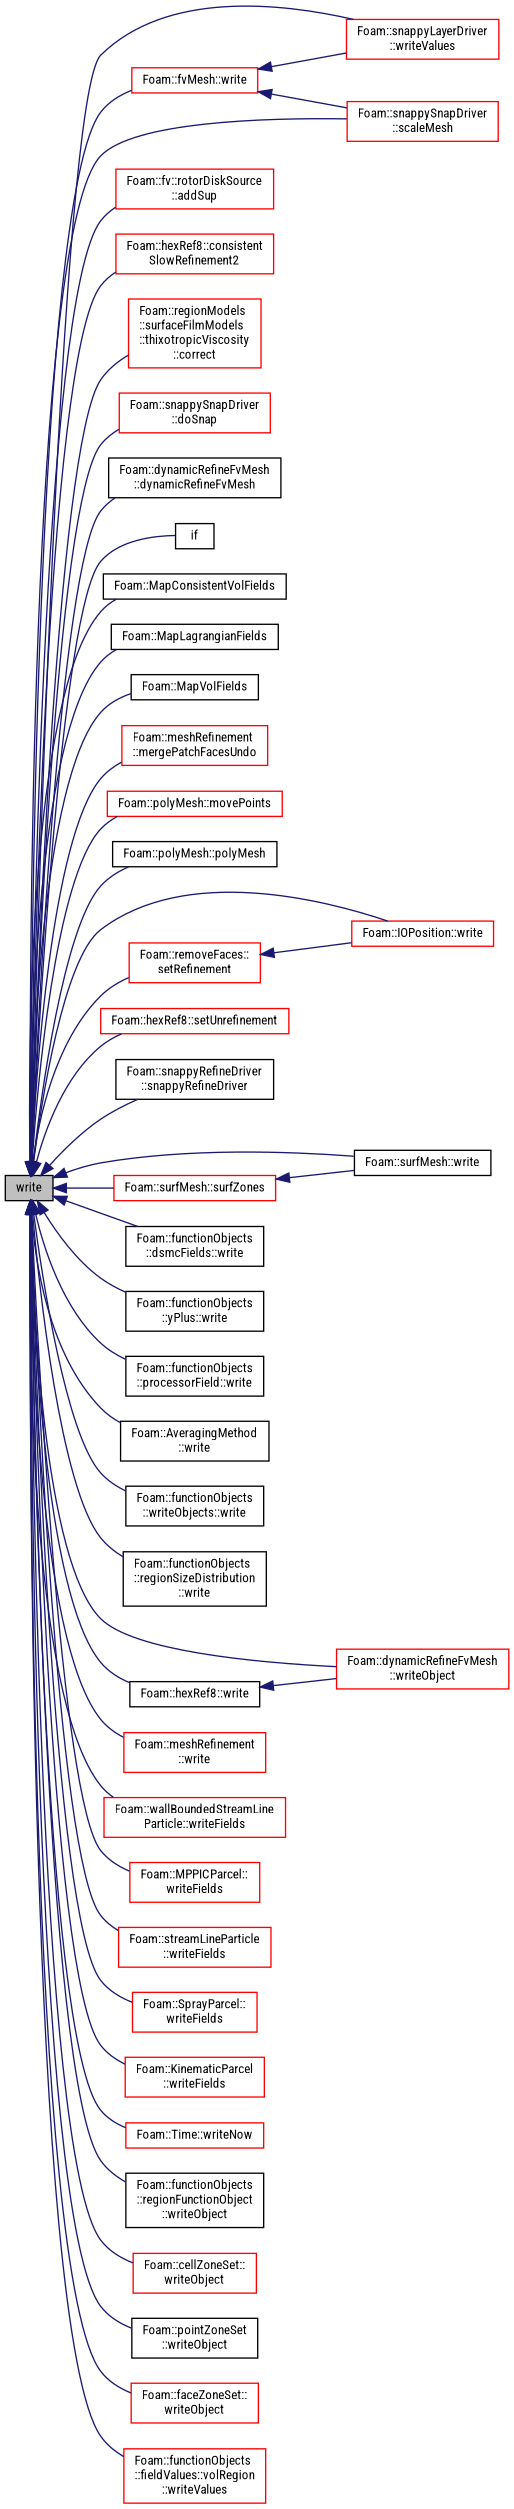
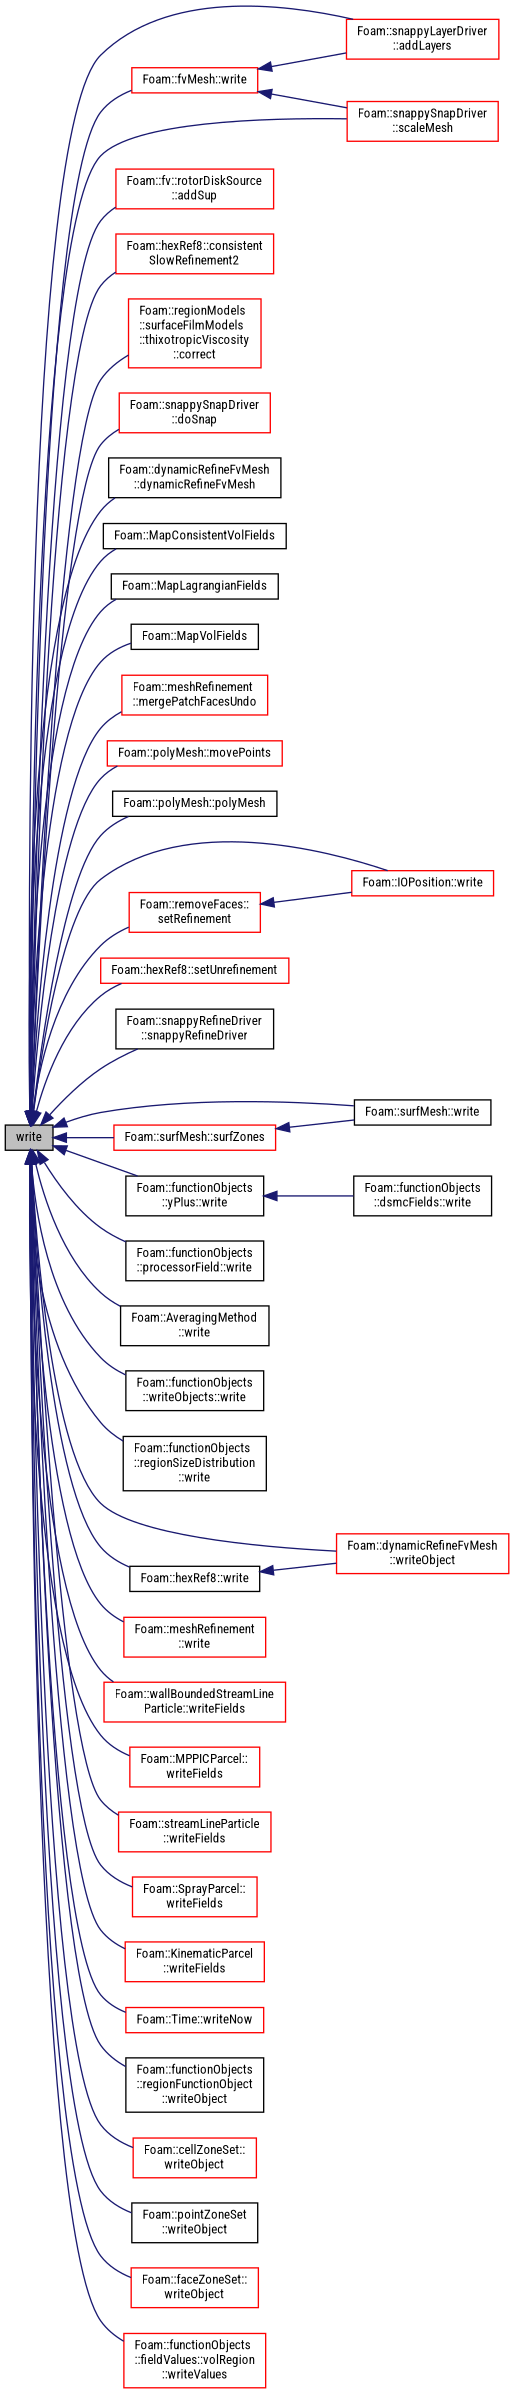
node "Foam::snappyLayerDriver ::writeValues": label "Foam::snappyLayerDriver ::writeValues" -> "Foam::snappyLayerDriver ::addLayers"
node "if": removed
edge "Foam::functionObjects ::dsmcFields::write" -> "write": now "Foam::functionObjects ::dsmcFields::write" -> "Foam::functionObjects ::yPlus::write"
